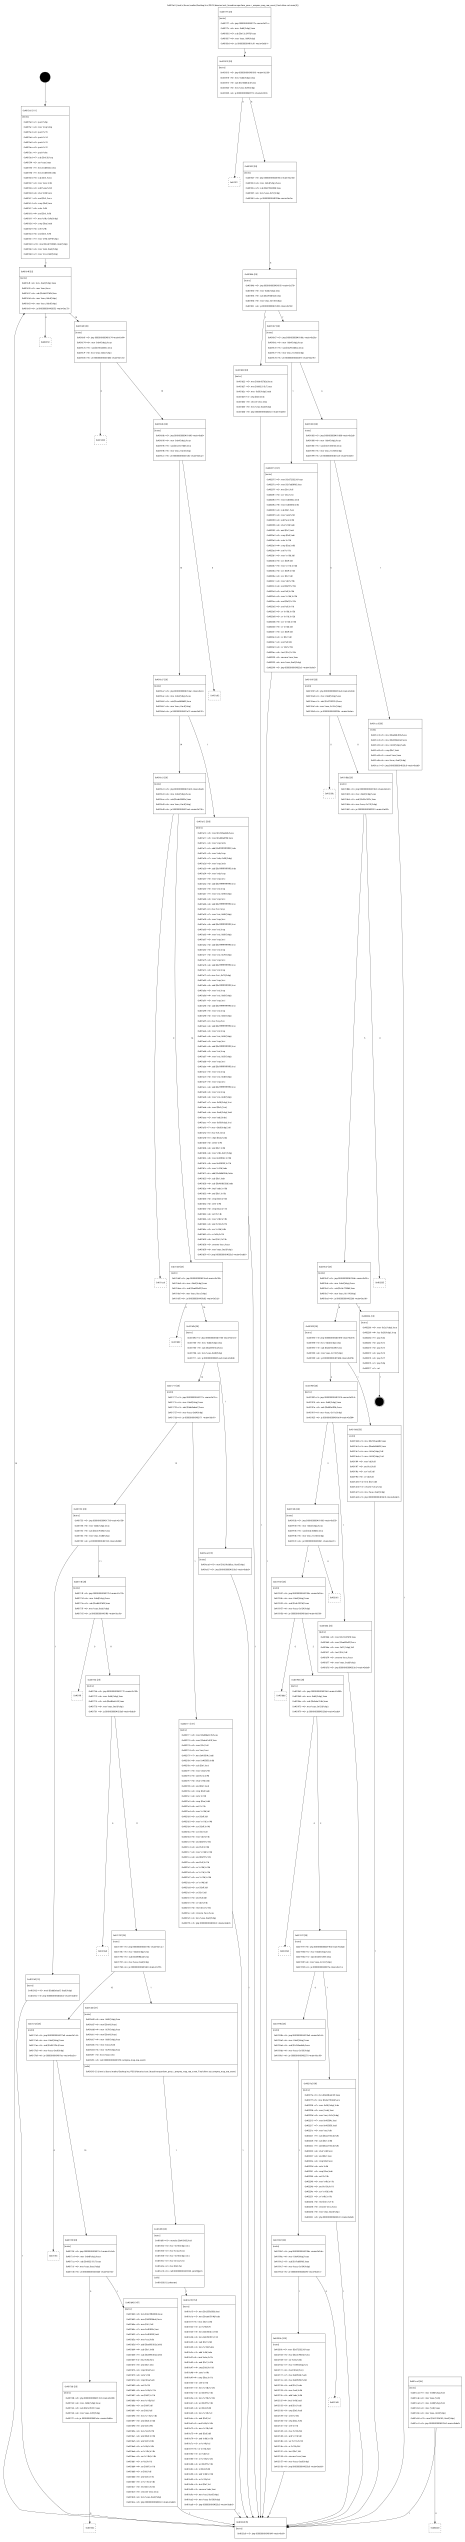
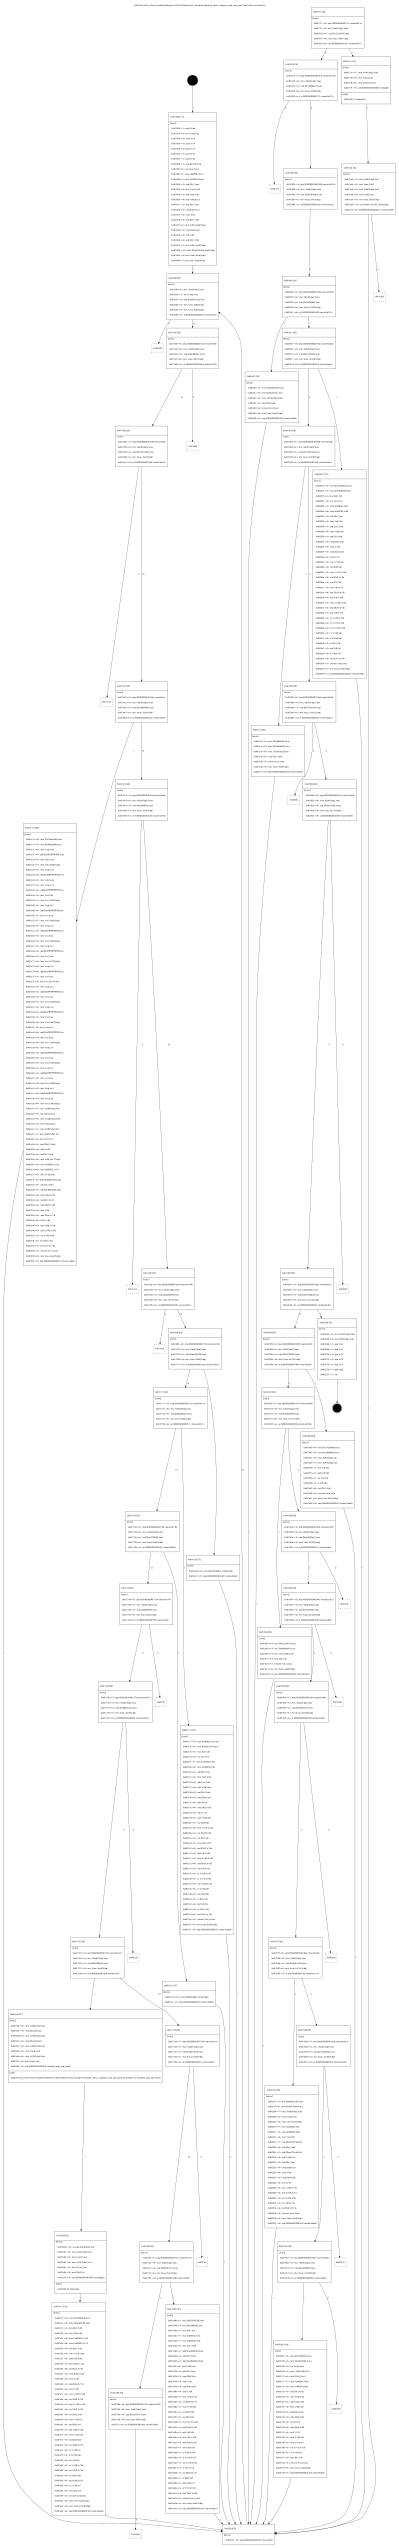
node "0x401c91 [19]": added
node "0x402278": added
